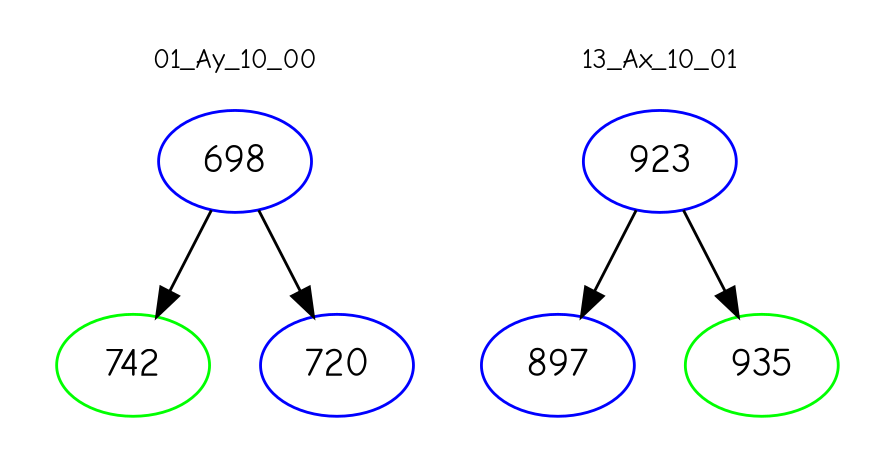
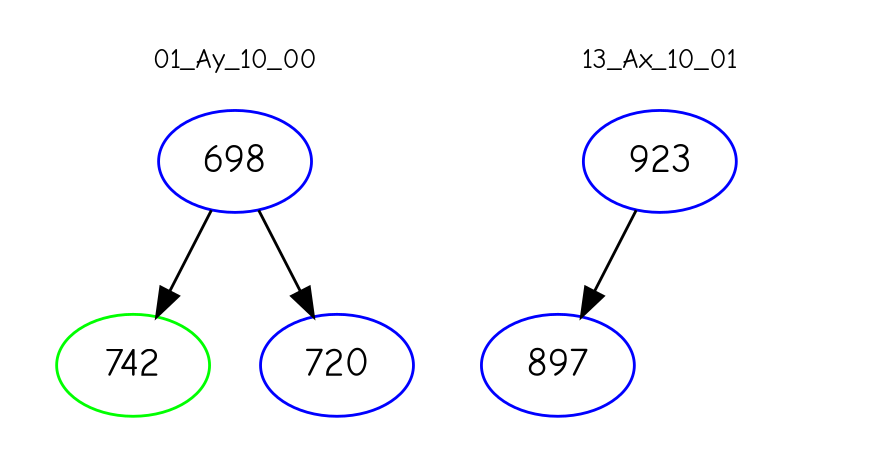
node "935": removed
